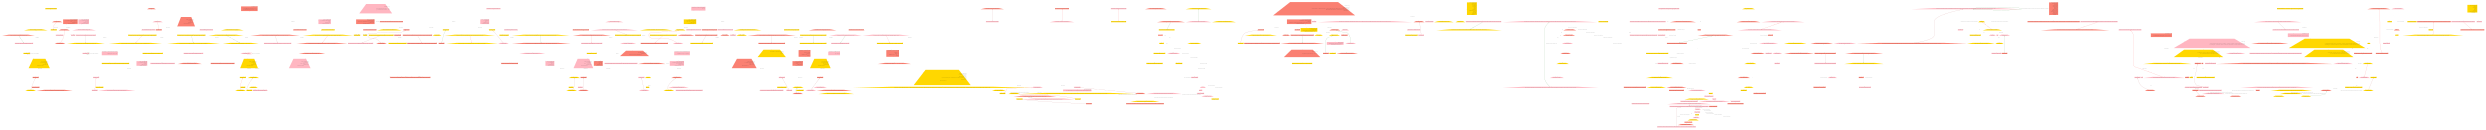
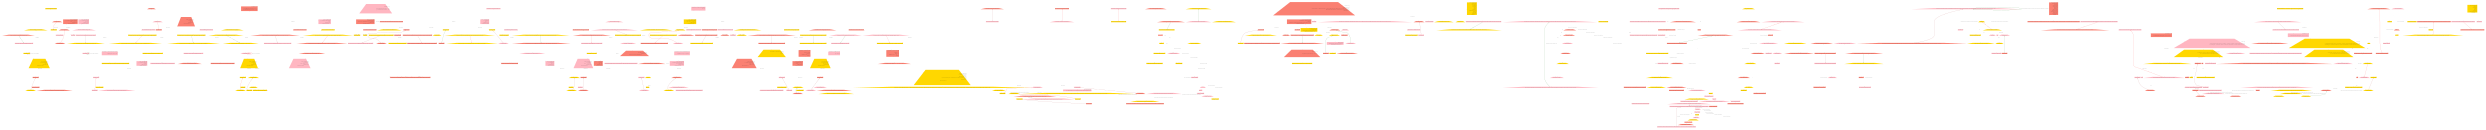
node "Entry CommandLine.Tests.Fakes.FakeOptions.FakeOptions()": fillcolor lightpink -> gold
